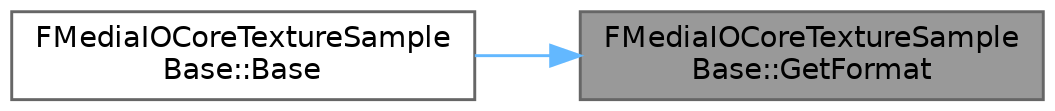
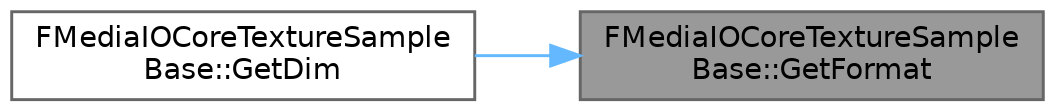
node "FMediaIOCoreTextureSample Base::Base": label "FMediaIOCoreTextureSample Base::Base" -> "FMediaIOCoreTextureSample Base::GetDim"
